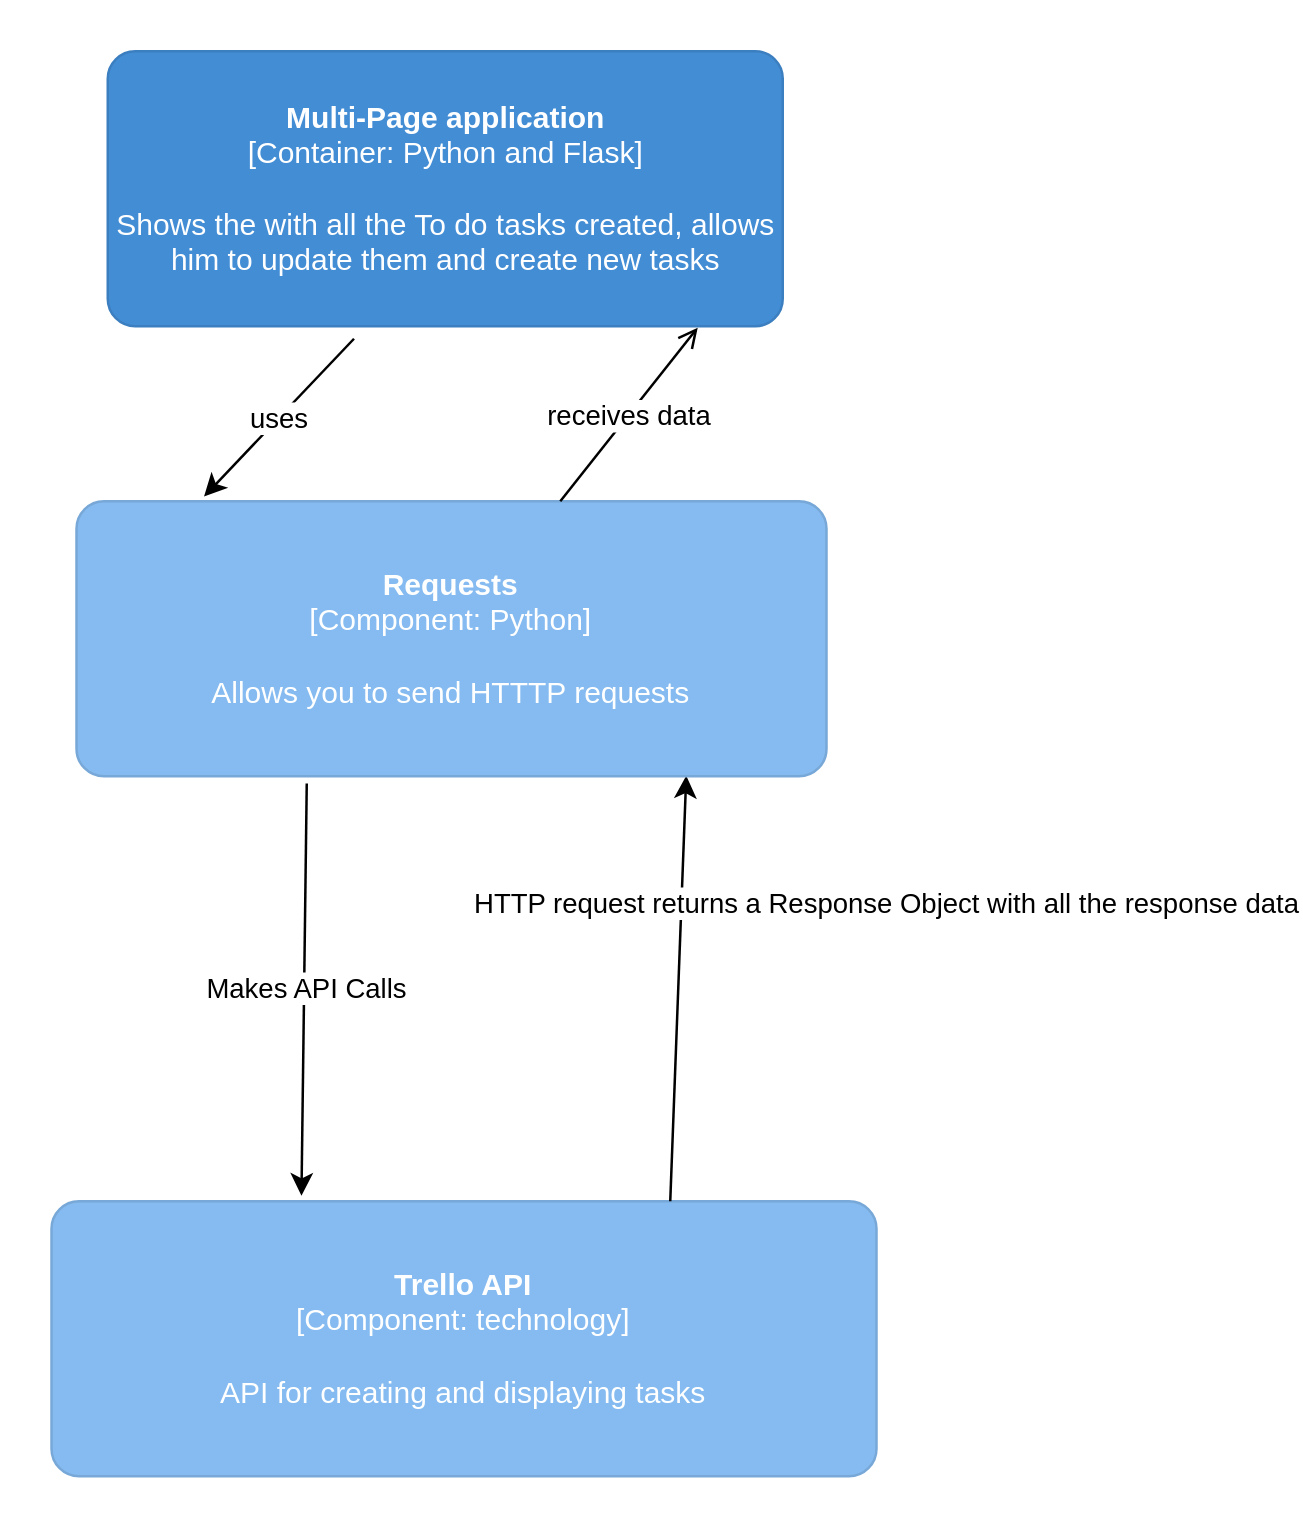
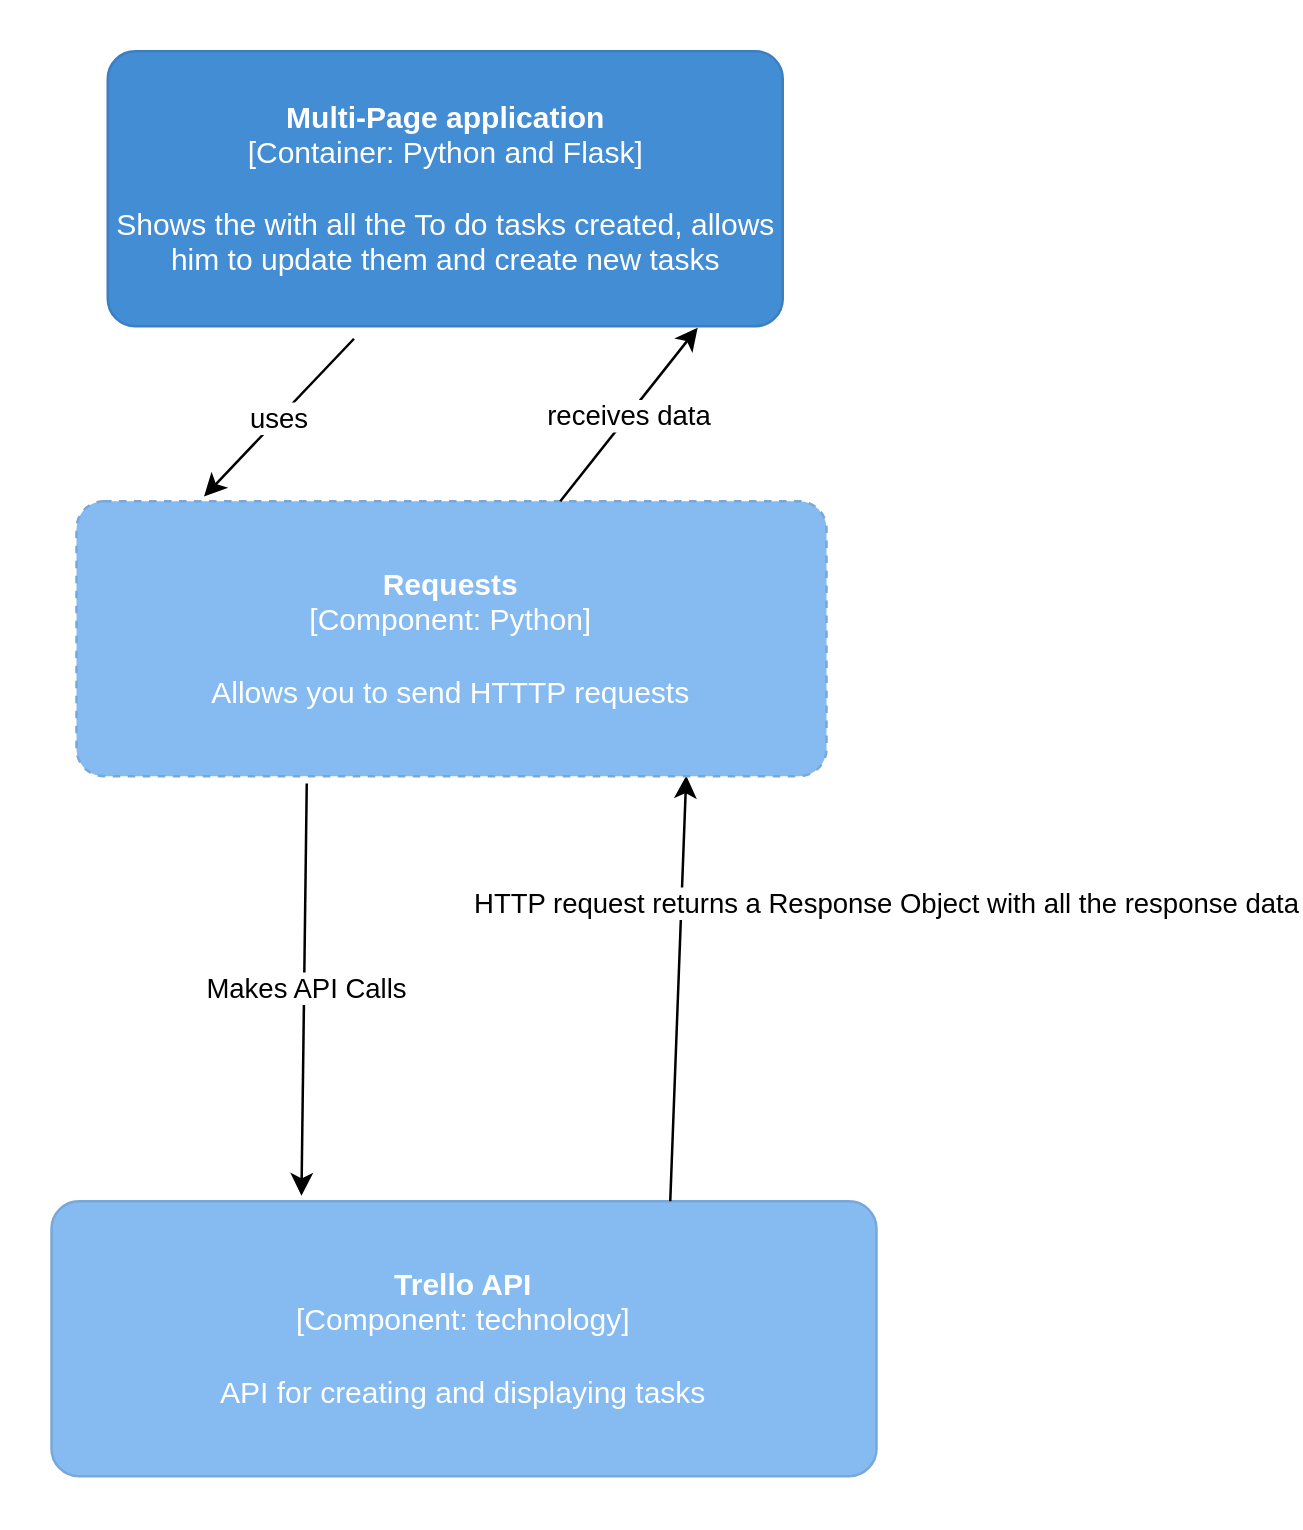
edge "Requests [Component: Python] Allows you to send HTTTP requests" -> "Multi-Page application [Container: Python and Flask] Shows the with all the To do tasks created, allows him to update them and create new tasks": arrowhead open -> classic
node "Requests [Component: Python] Allows you to send HTTTP requests": style solid -> dashed
